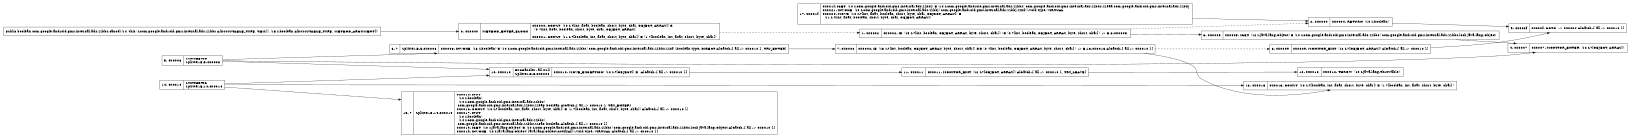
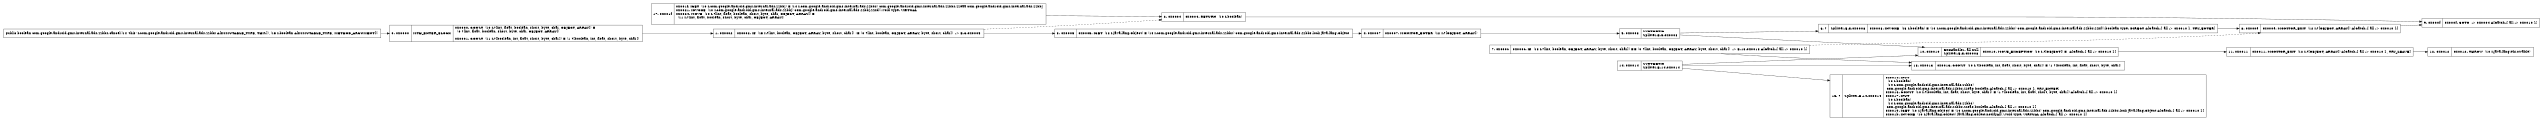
node "0: 0x0000": text "METHOD_ENTER_BLOCK" -> "MTH_ENTER_BLOCK"
edge "0: 0x0000" -> "1: 0x0002": style dashed -> solid
edge "6: ?" -> "7: 0x000c": now "6: ?" -> "8: 0x000e"
edge "5: 0x0008" -> "4: 0x0007": reversed
